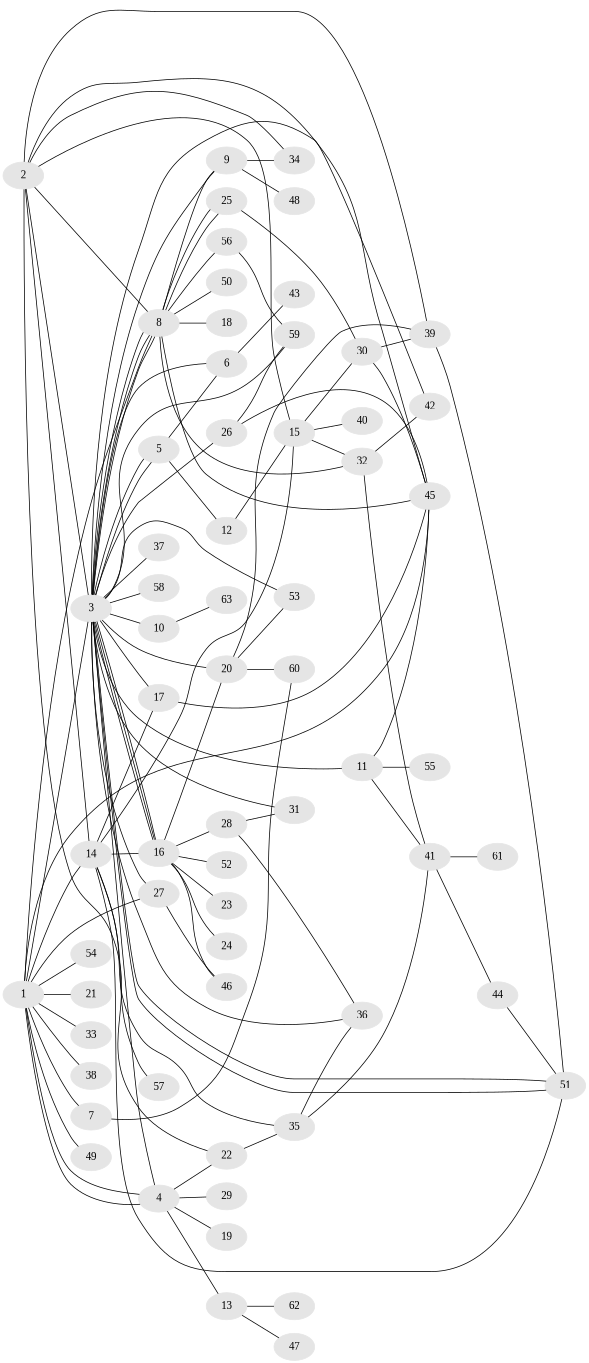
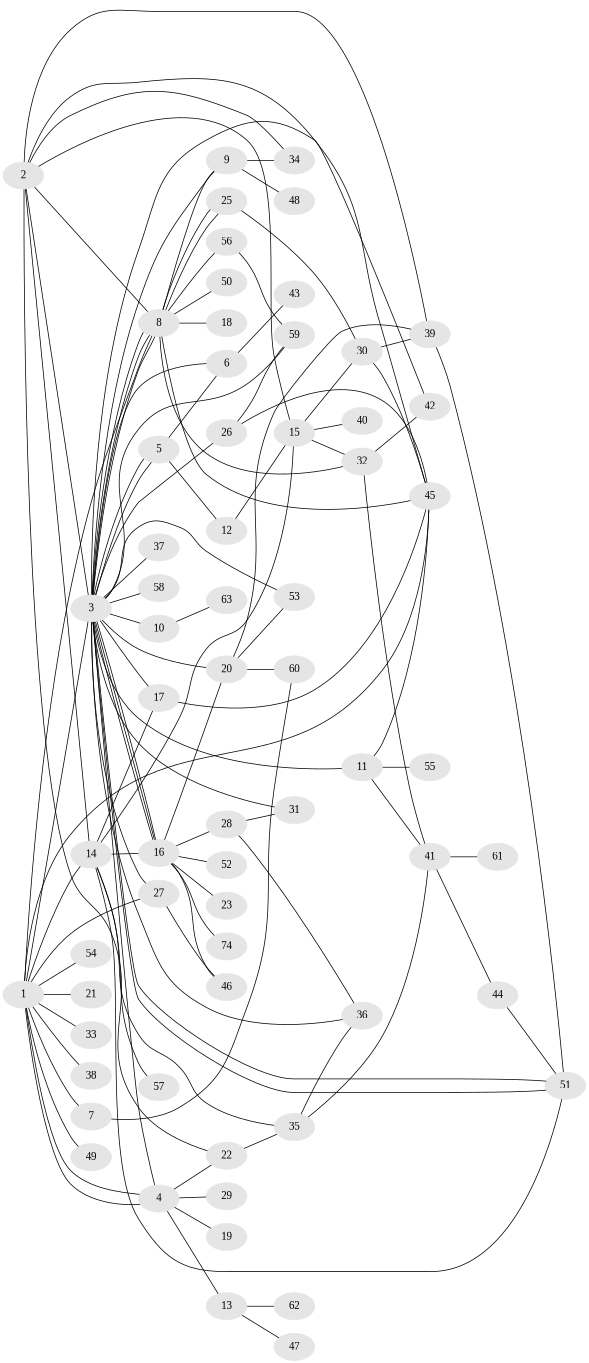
node "24": label "24" -> "74"
